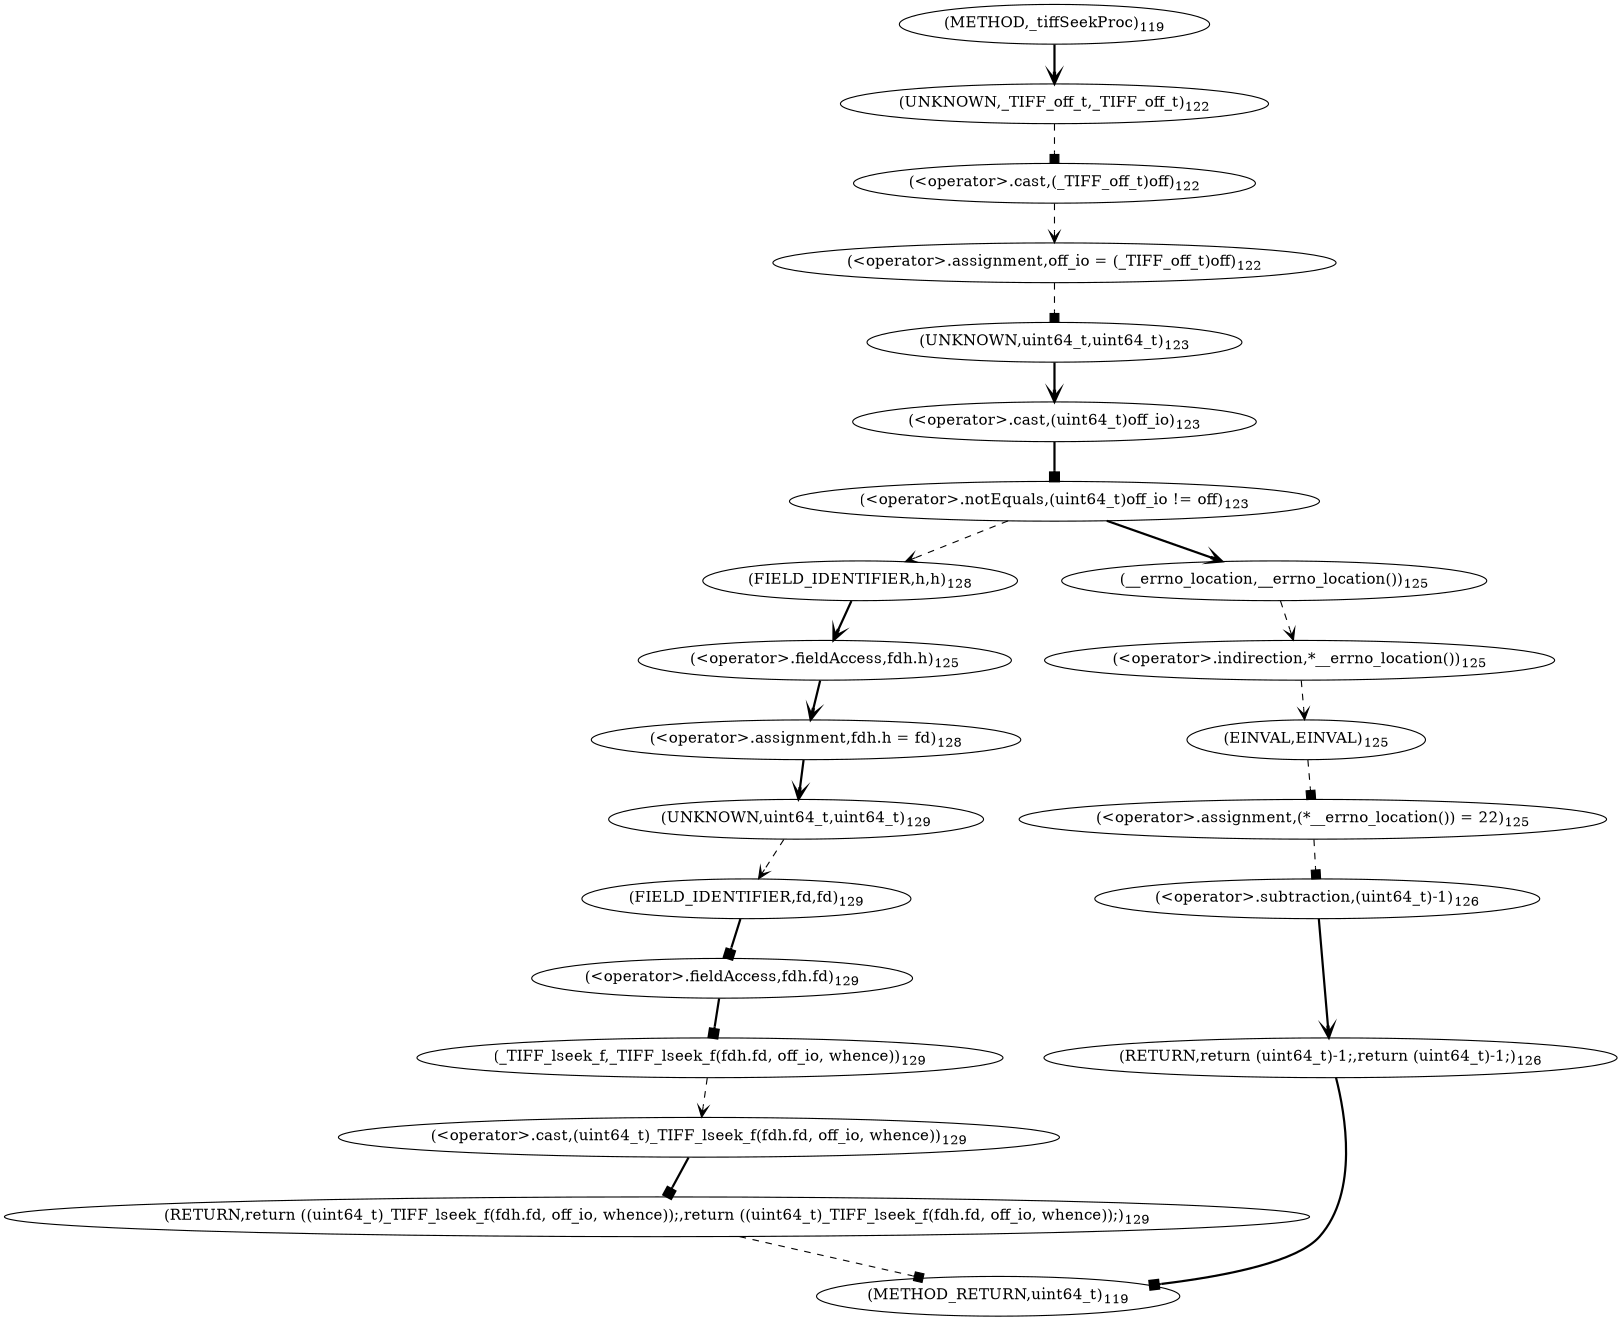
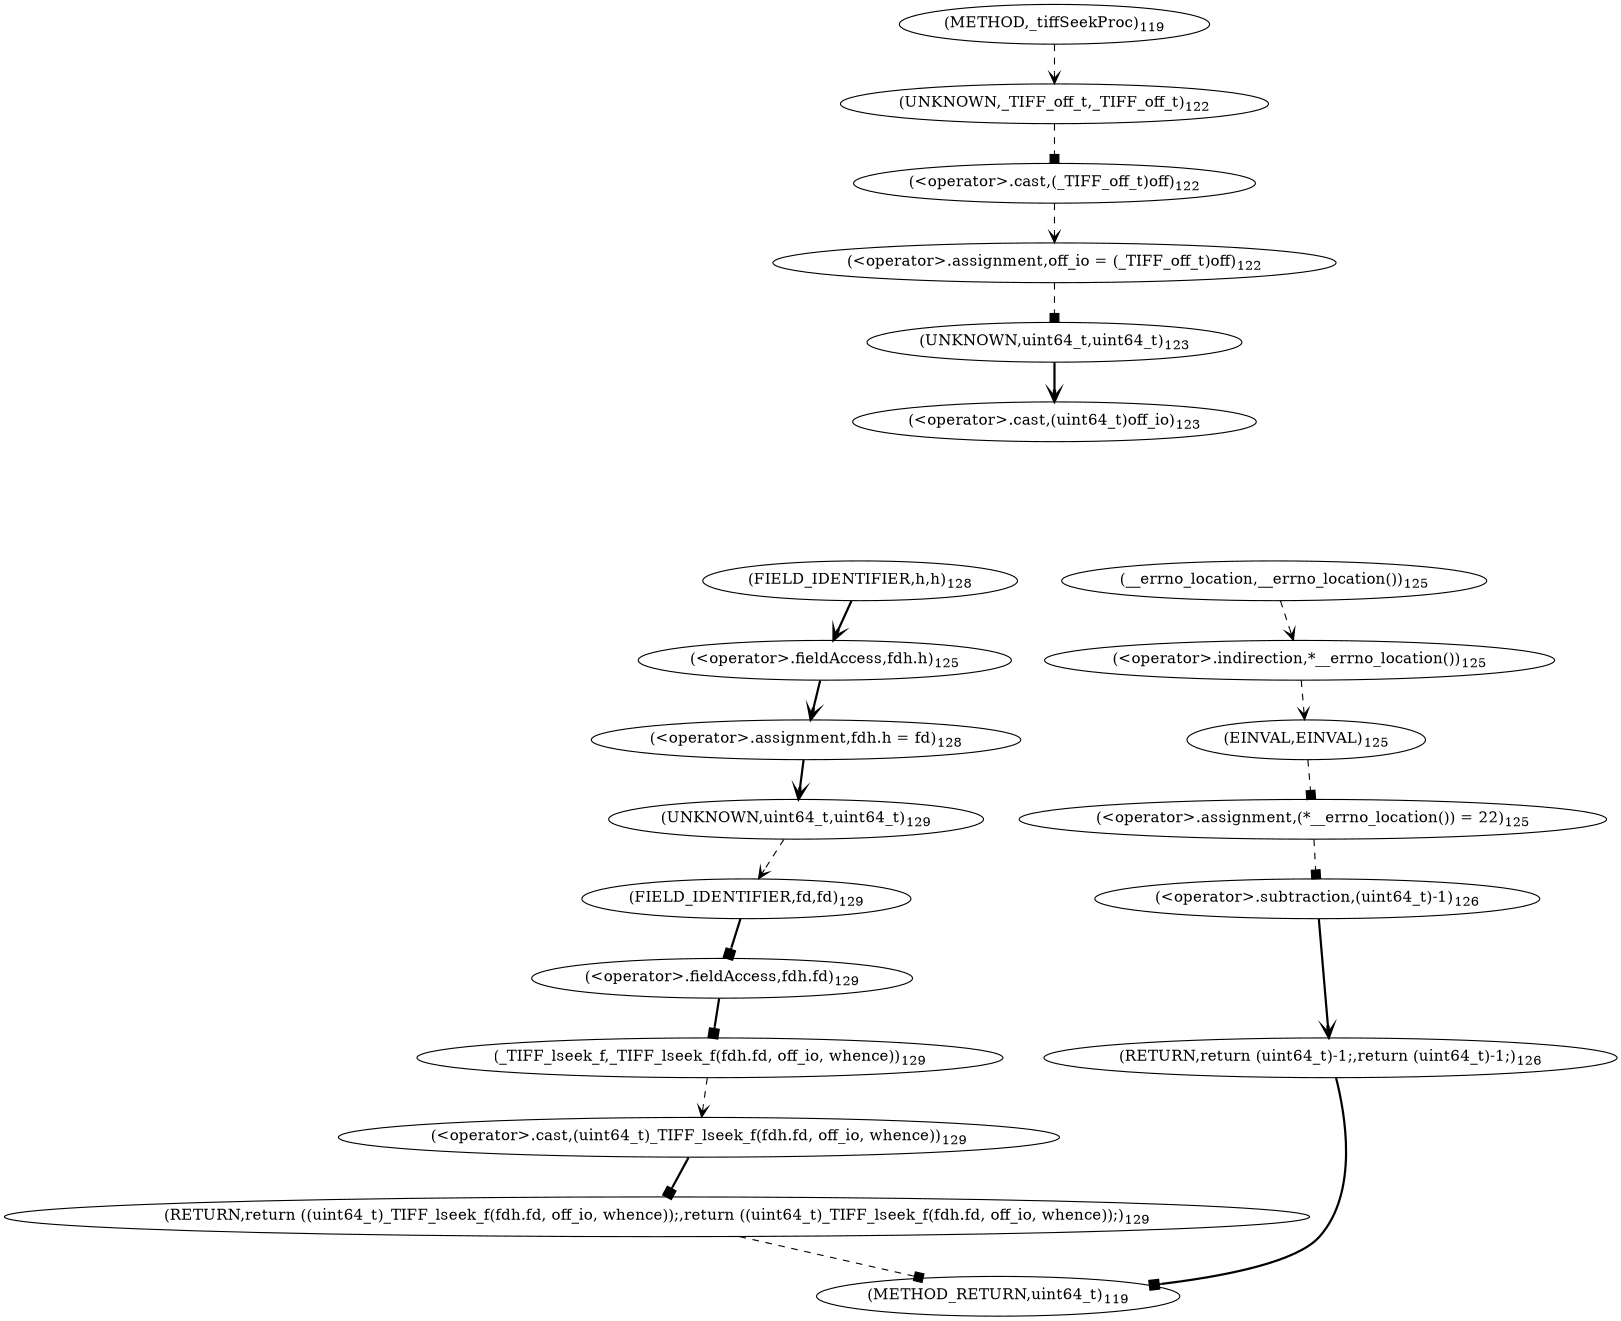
edge "(METHOD,_tiffSeekProc)" -> "(UNKNOWN,_TIFF_off_t,_TIFF_off_t)": style bold -> dashed
node "(<operator>.notEquals,(uint64_t)off_io != off)": removed
